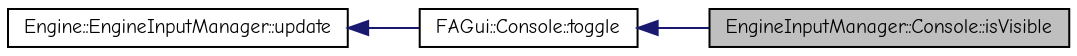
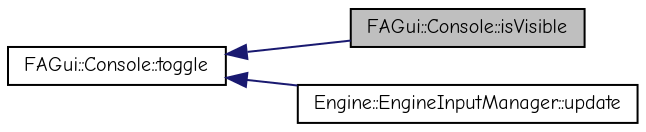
edge "FAGui::Console::toggle" -> "Engine::EngineInputManager::update": reversed
node "EngineInputManager::Console::isVisible": label "EngineInputManager::Console::isVisible" -> "FAGui::Console::isVisible"
